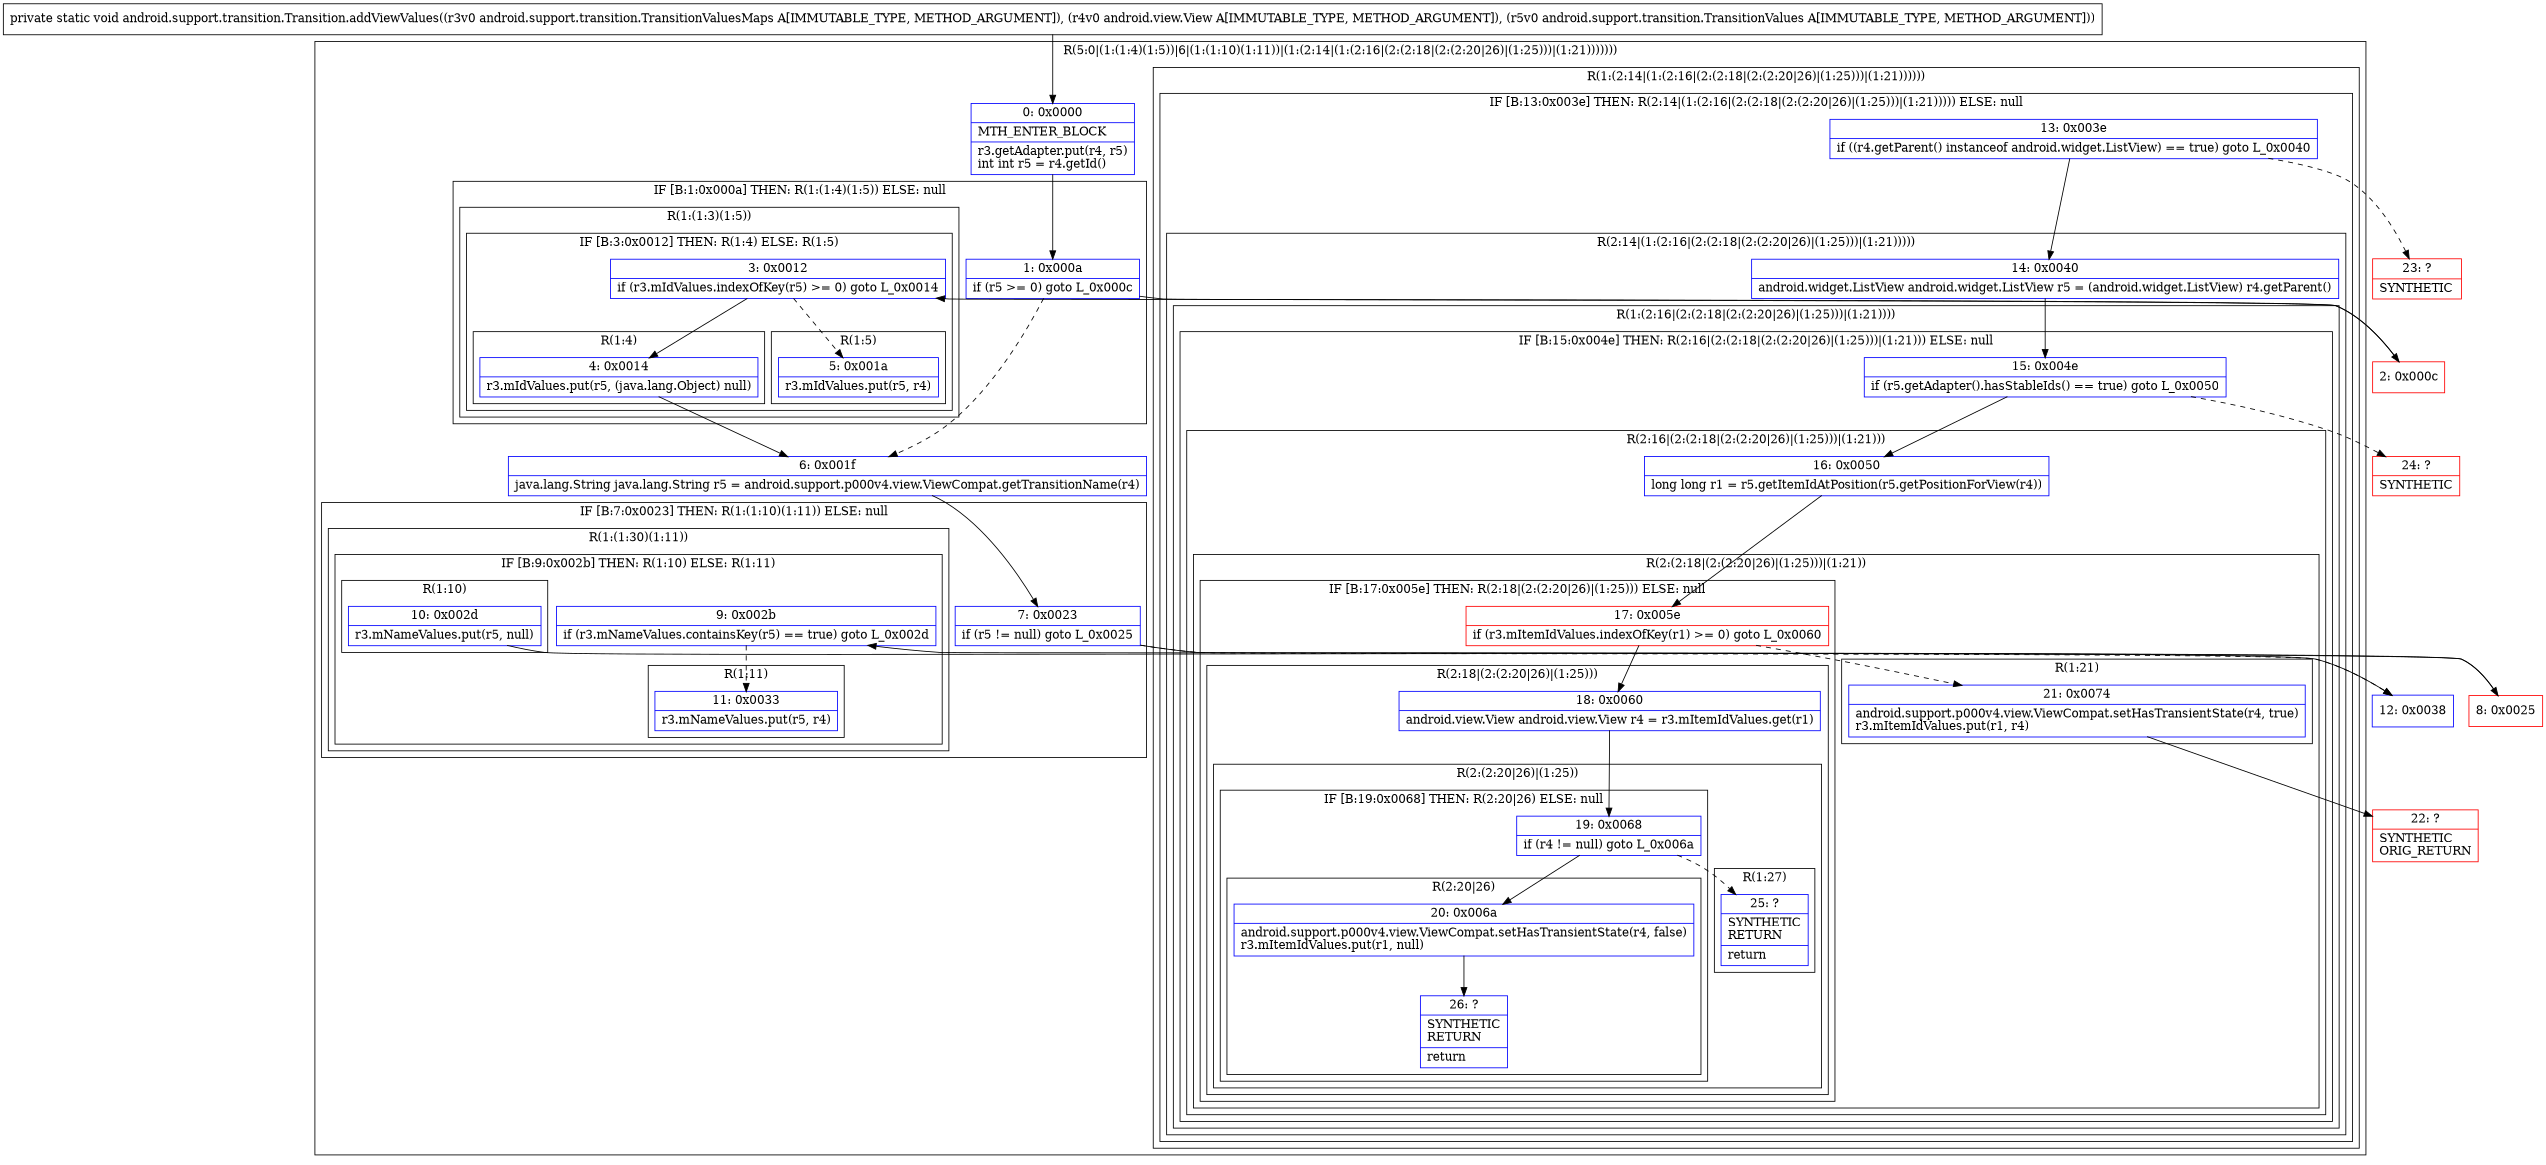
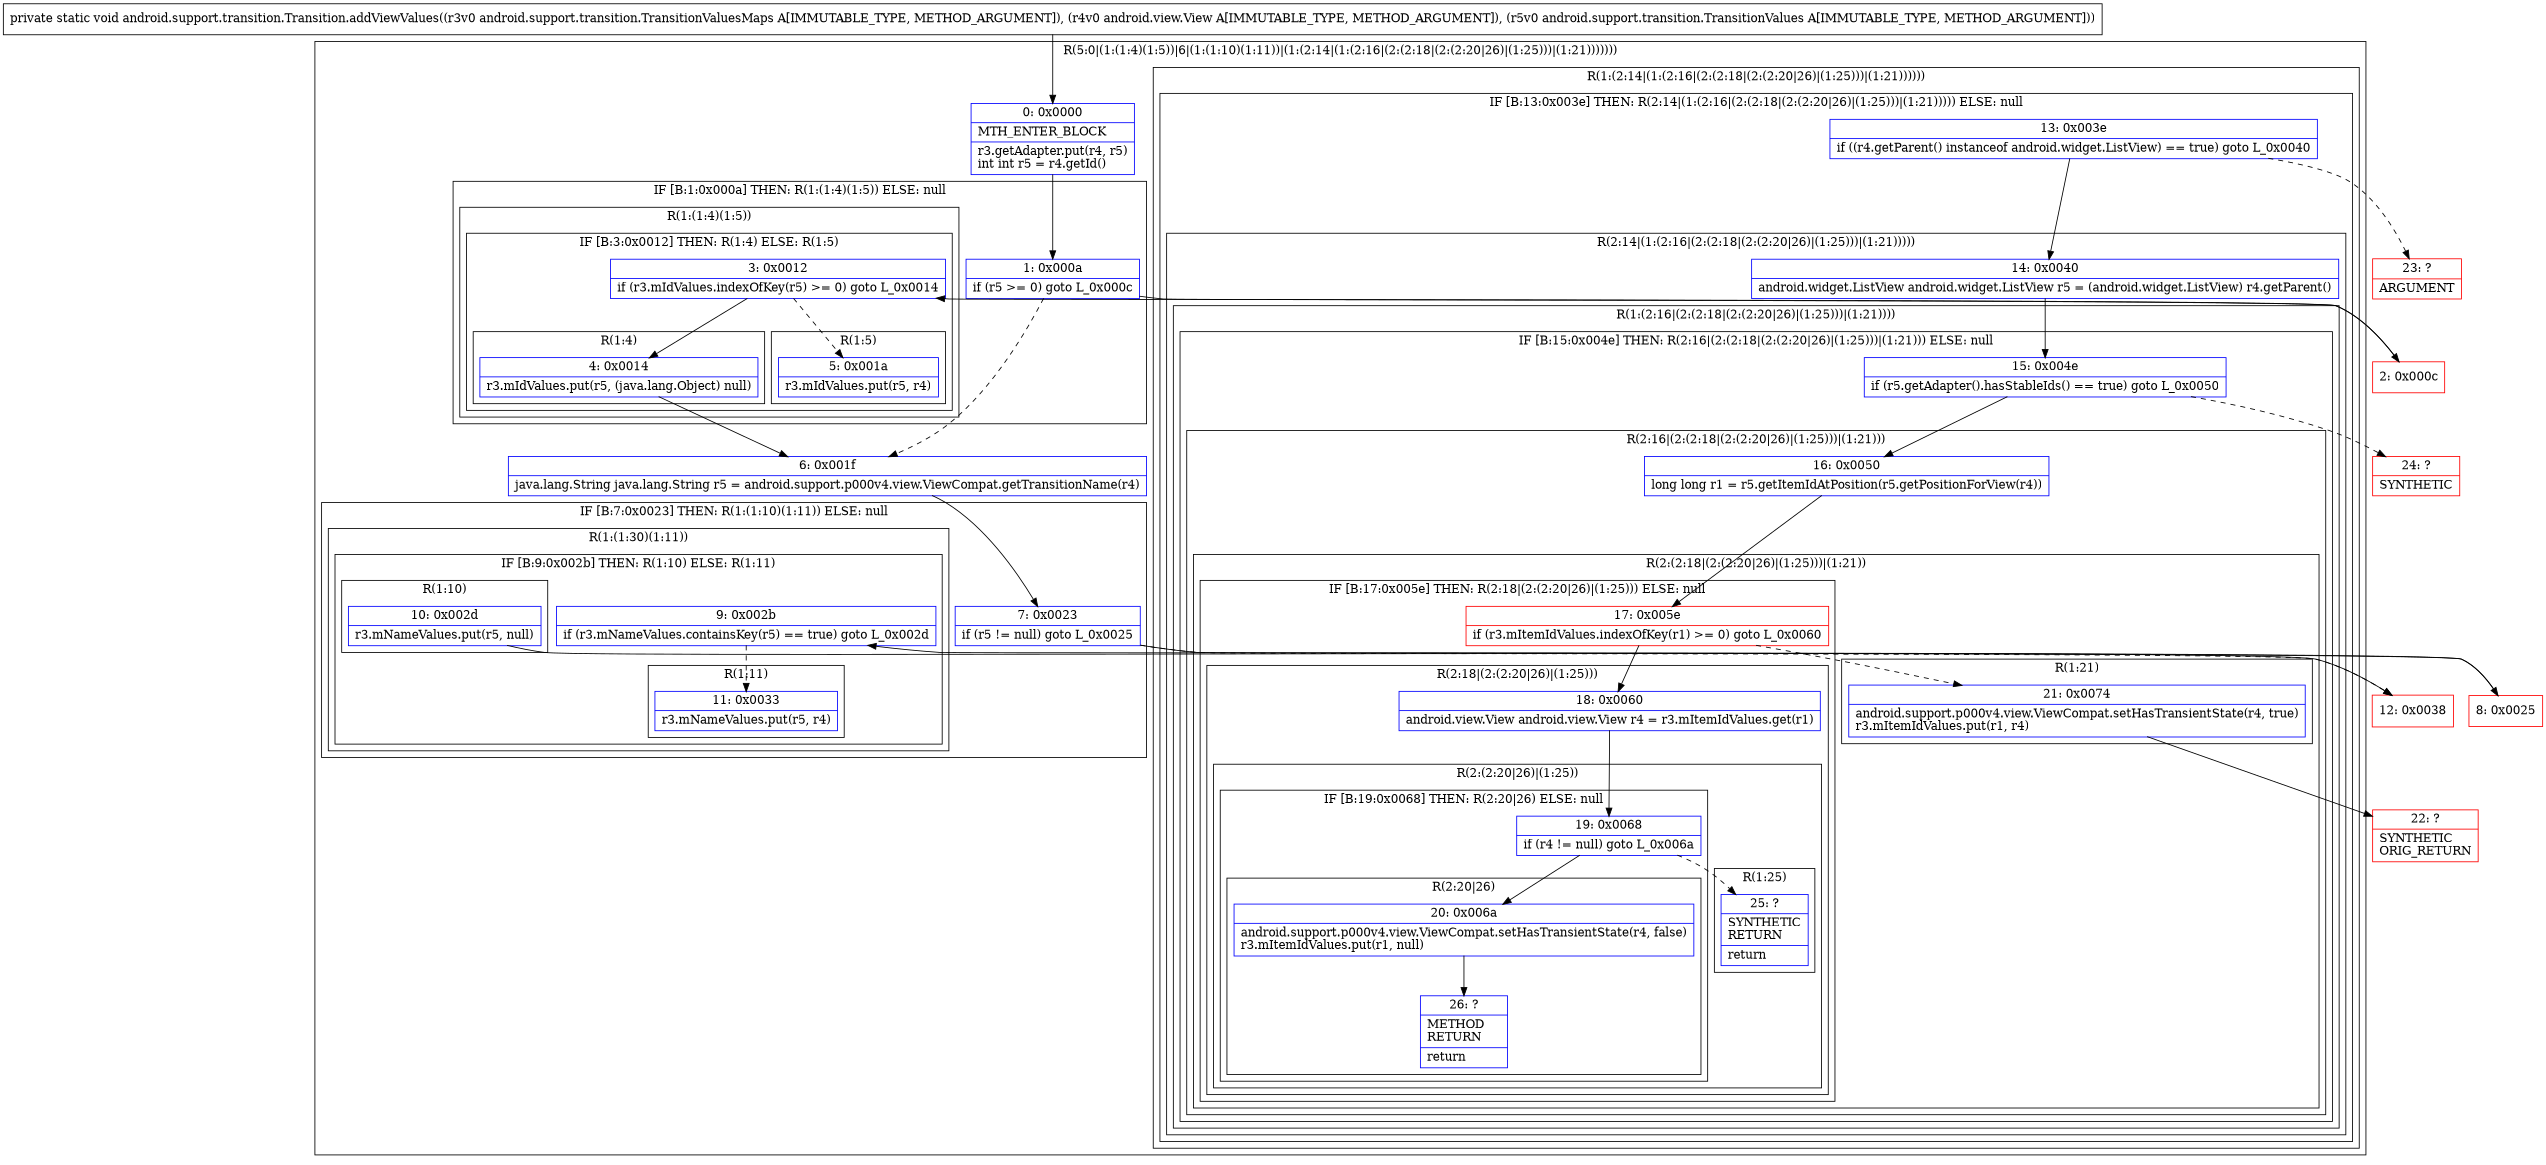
cluster "R(1:(1:3)(1:5))": label "R(1:(1:3)(1:5))" -> "R(1:(1:4)(1:5))"
node "23: ?": text "SYNTHETIC" -> "ARGUMENT"
node "12: 0x0038": color blue -> red
cluster "R(1:27)": label "R(1:27)" -> "R(1:25)"
node "26: ?": text "SYNTHETIC" -> "METHOD"
